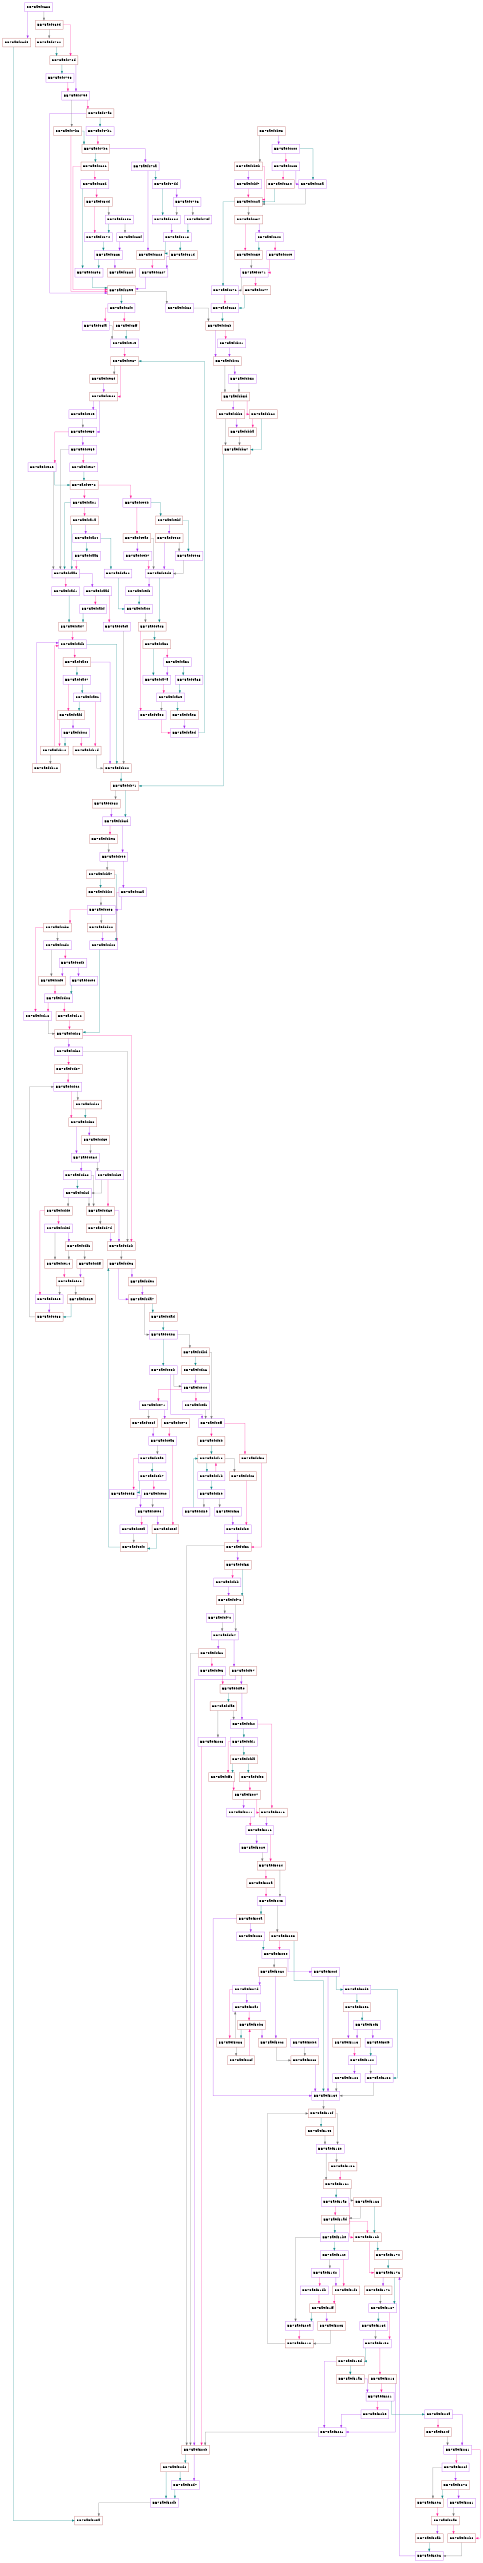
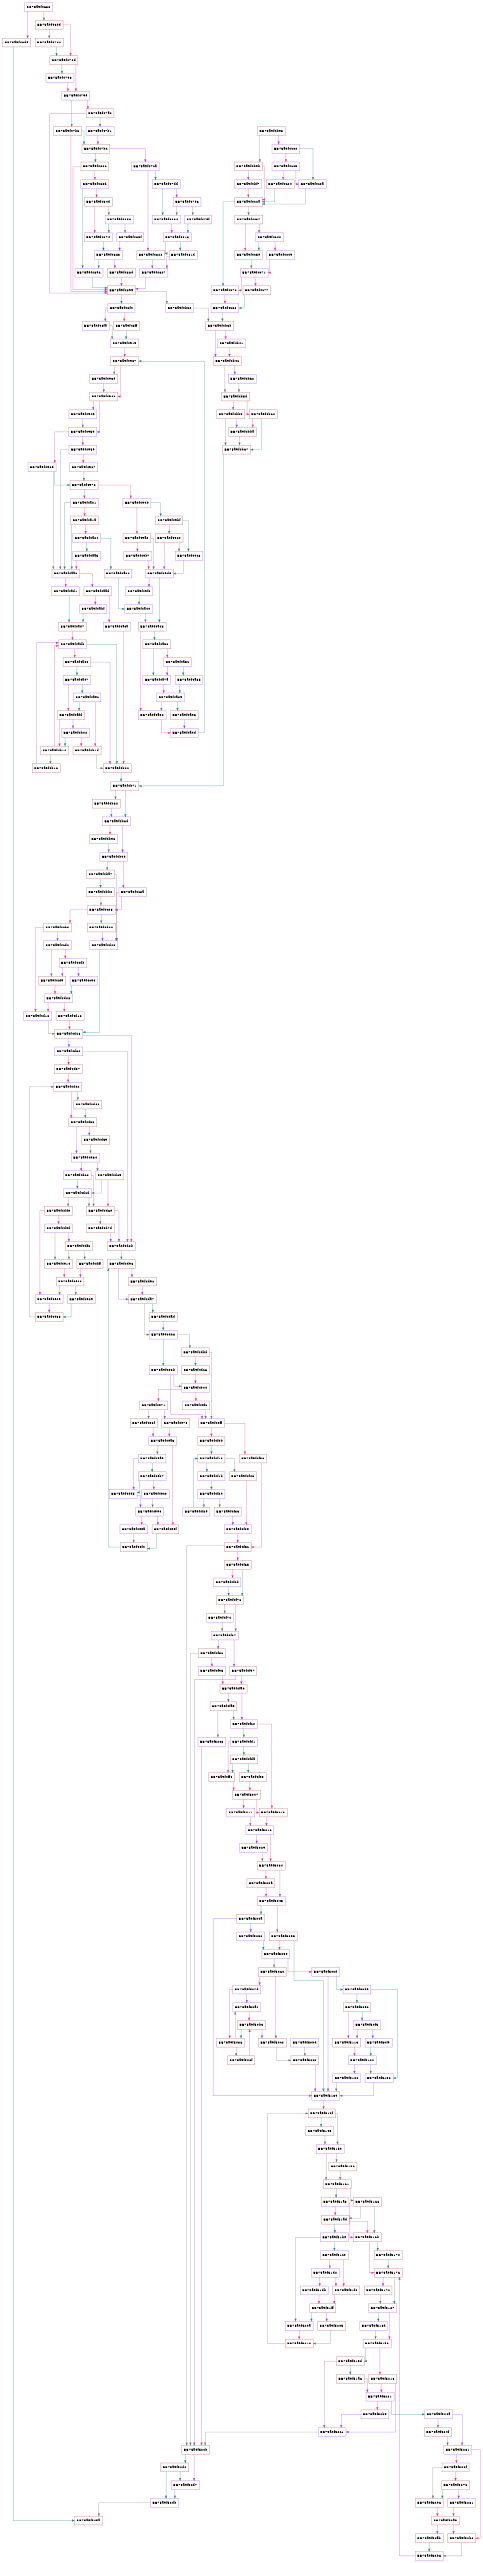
edge "BB75a9f488d" -> "BB75a9f4899": added
edge "BB75a9f4f1b" -> "BB75a9f4f13": removed
